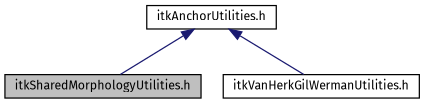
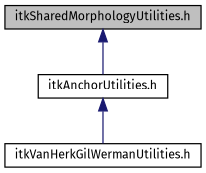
edge "itkSharedMorphologyUtilities.h" -> "itkAnchorUtilities.h": reversed
